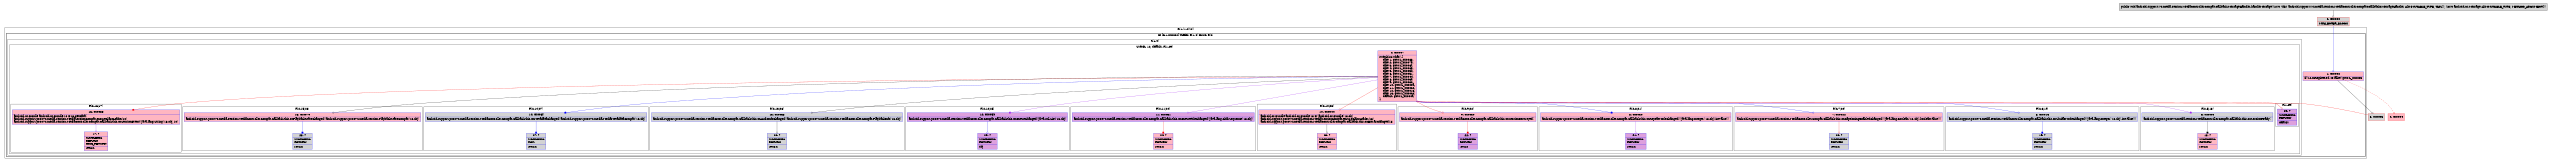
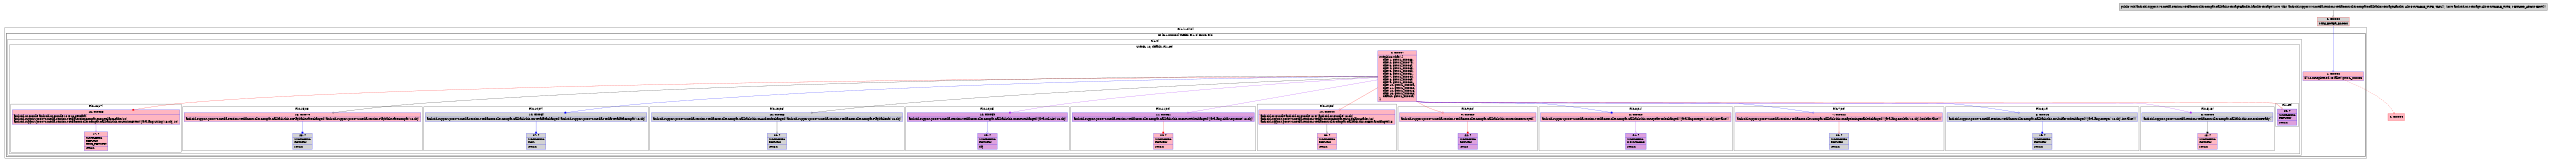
node "3: 0x0005": removed
node "29: ?": text "default" -> "return"
node "21: ?": text "RETURN" -> "IMMUTABLE"
